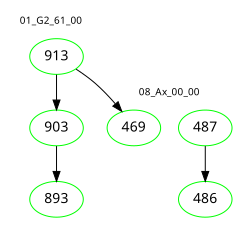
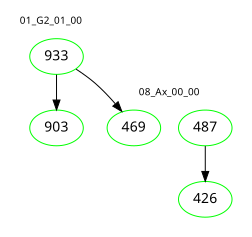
cluster "01_G2_61_00": label "01_G2_61_00" -> "01_G2_01_00"
node "913": label "913" -> "933"
node "893": removed
node "486": label "486" -> "426"
